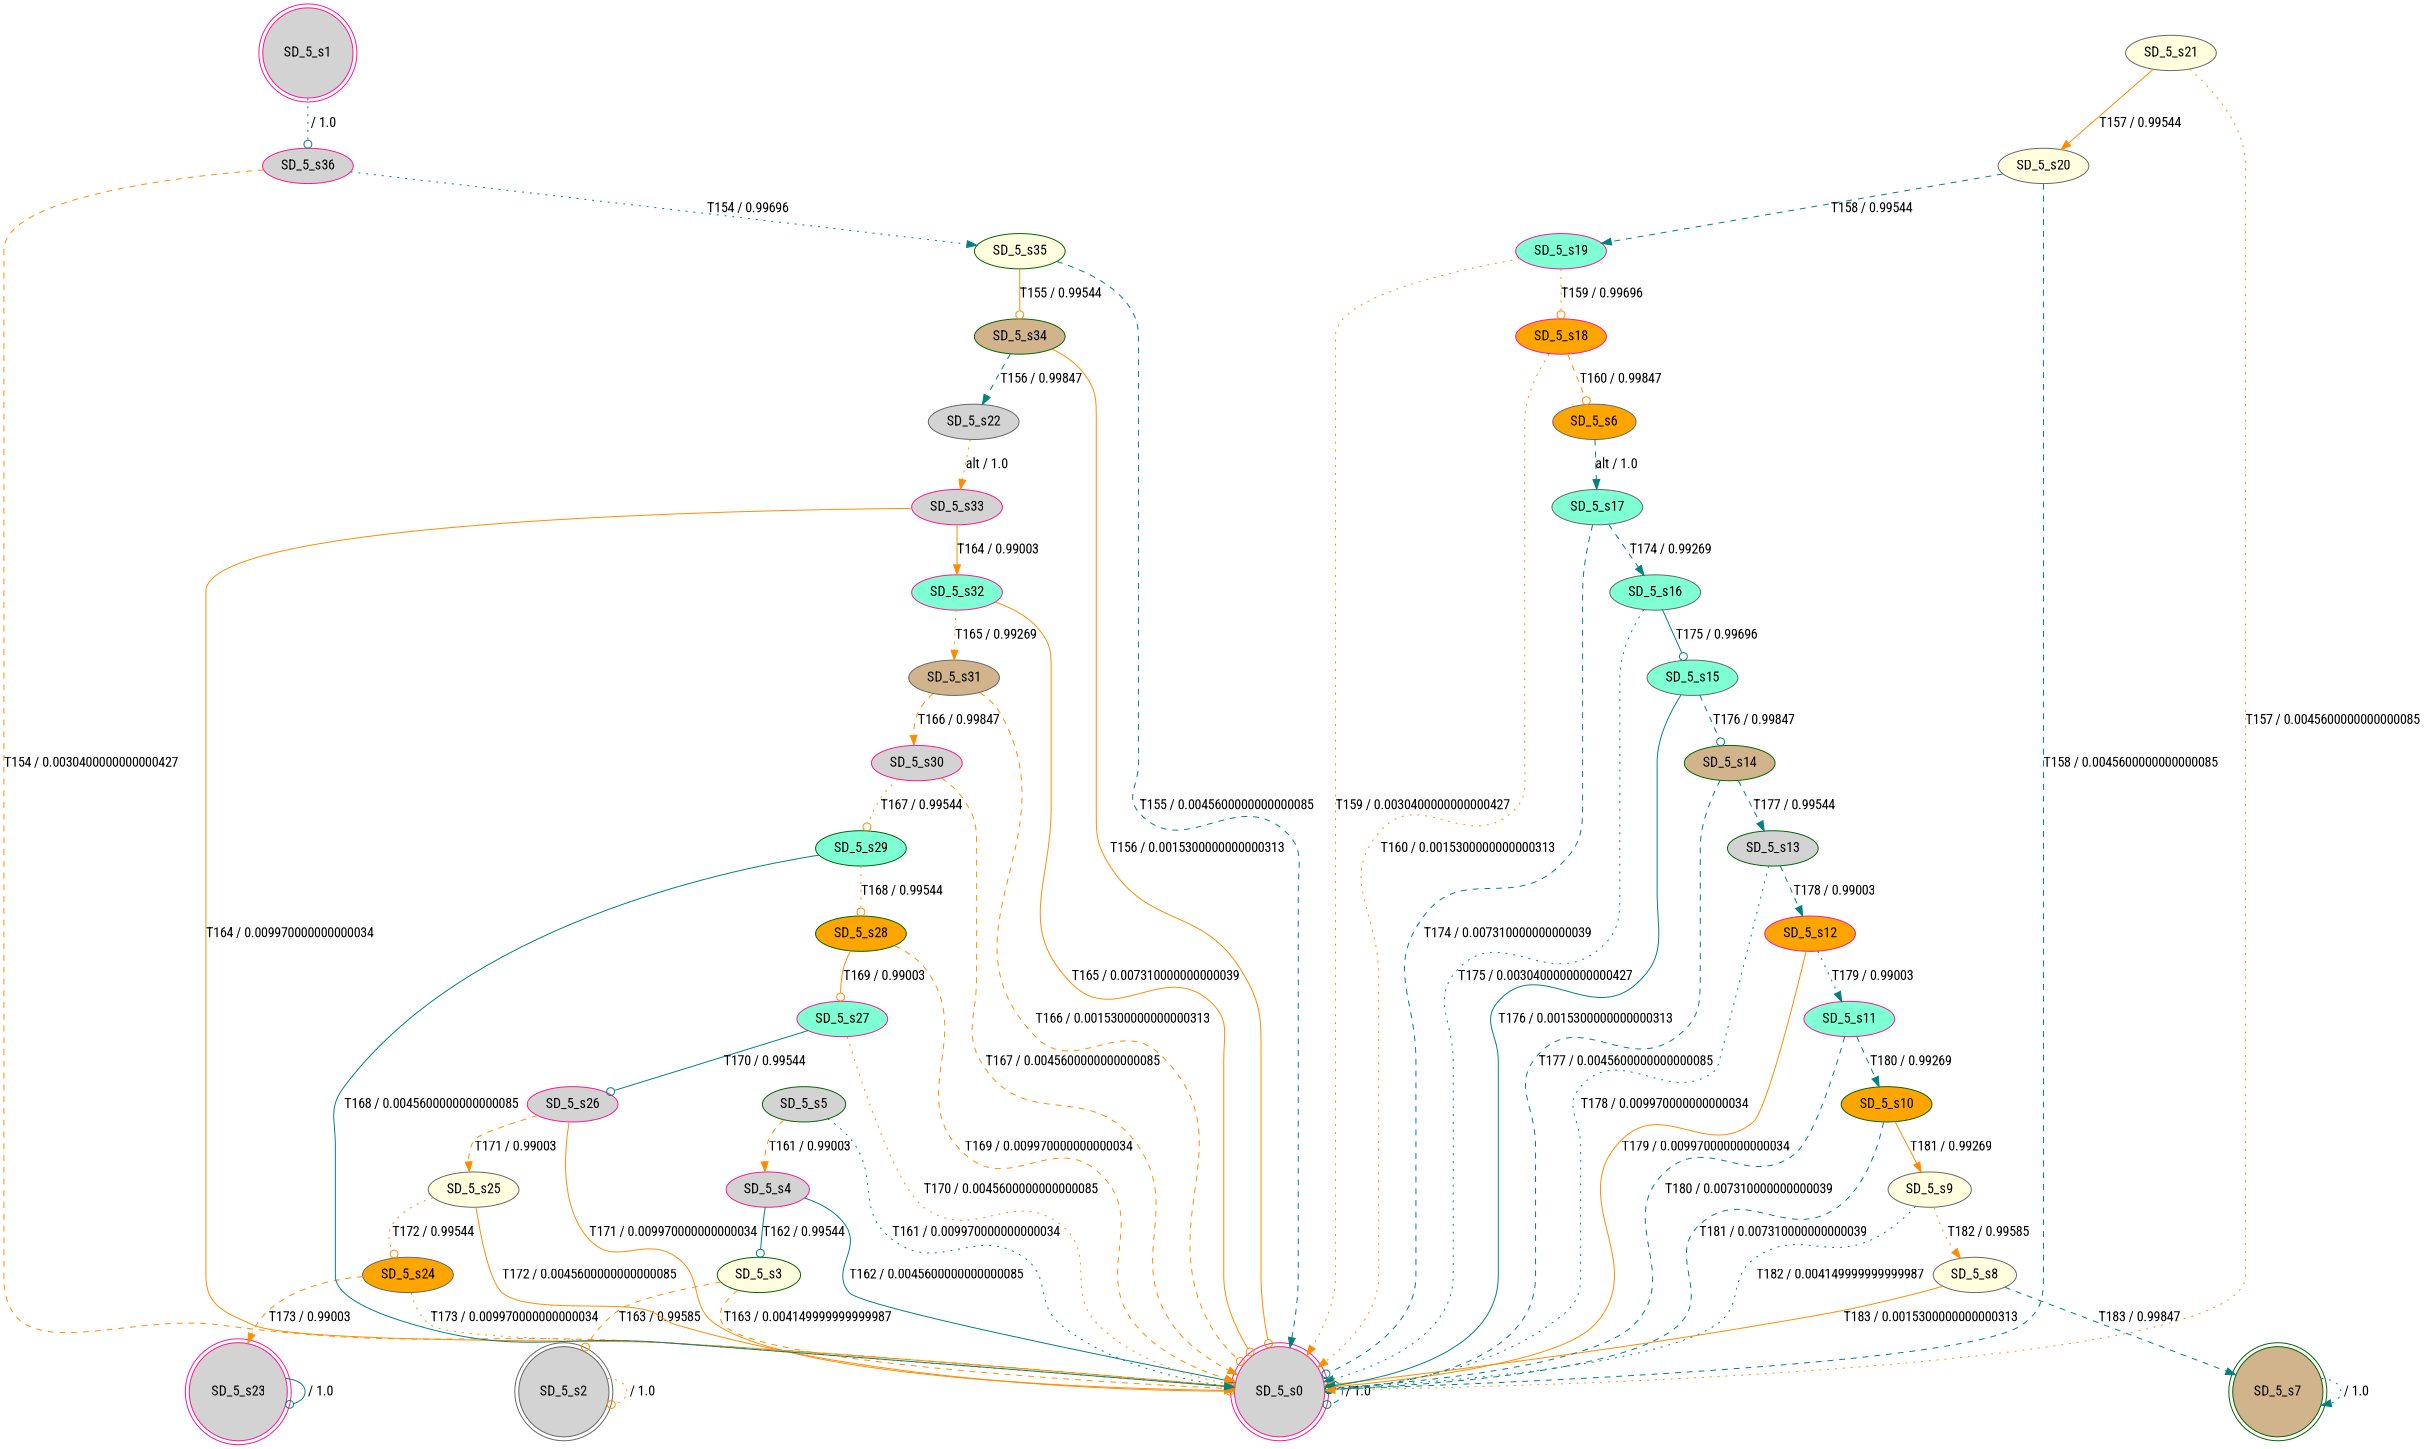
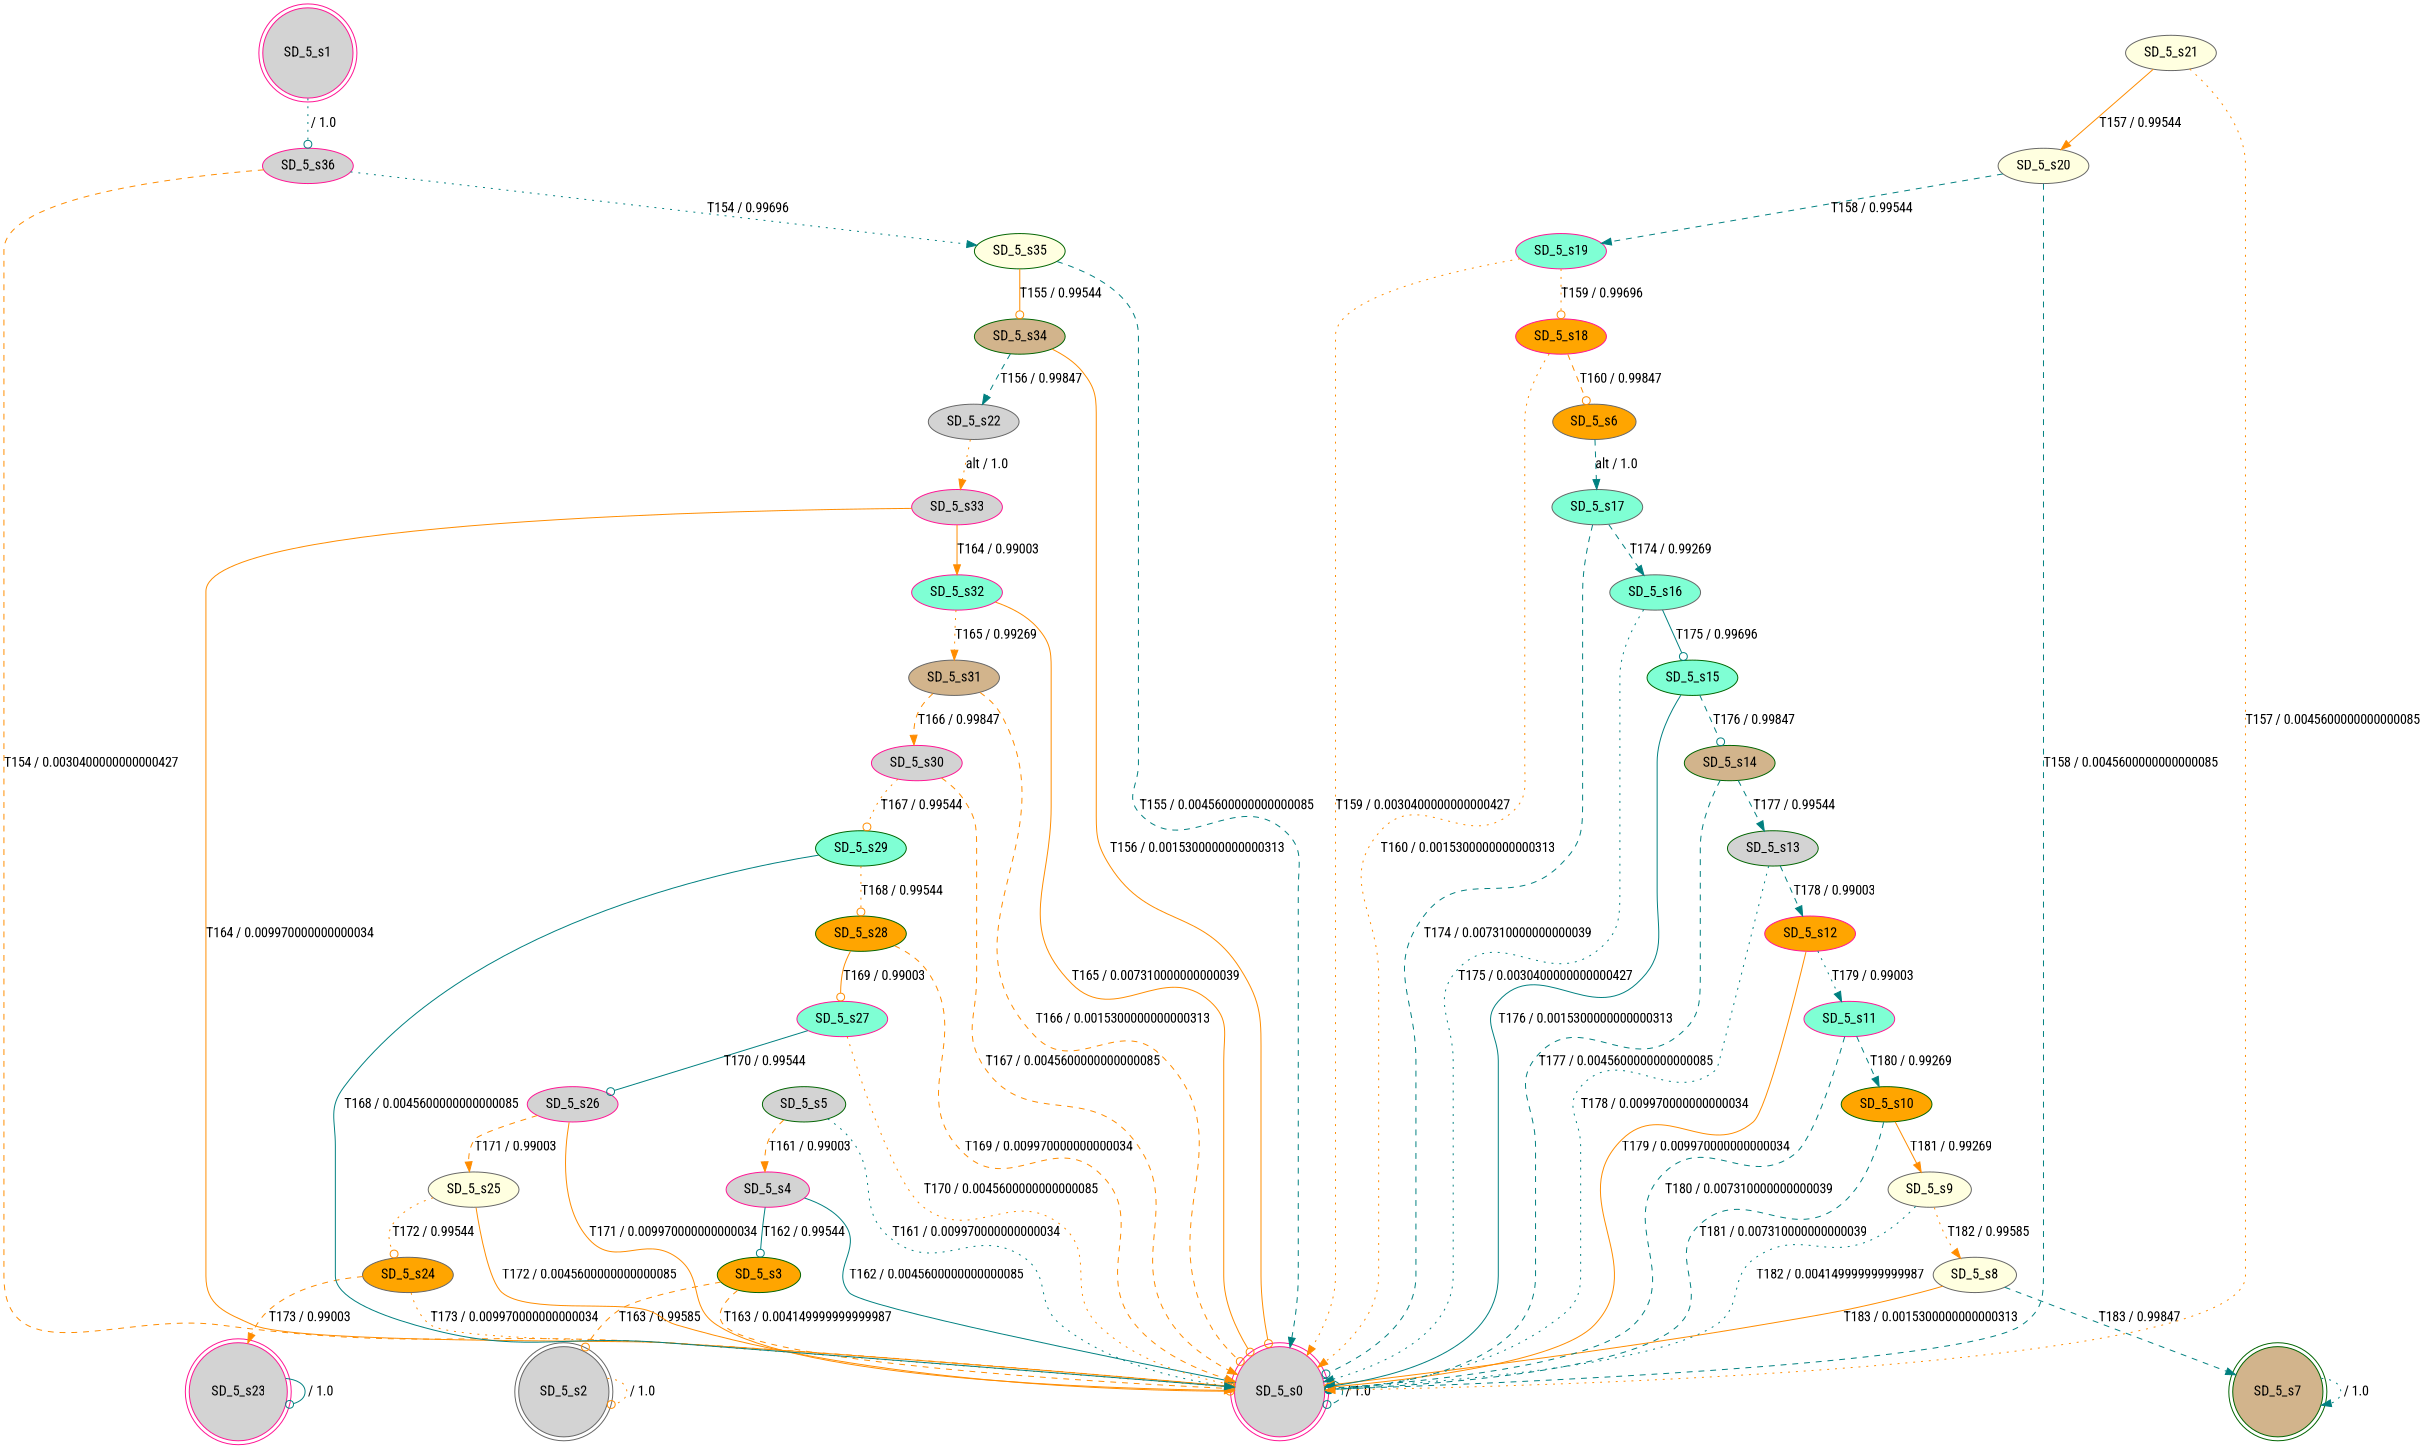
node "SD_5_s15": color gray40 -> darkgreen
node "SD_5_s3": fillcolor lightyellow -> orange
